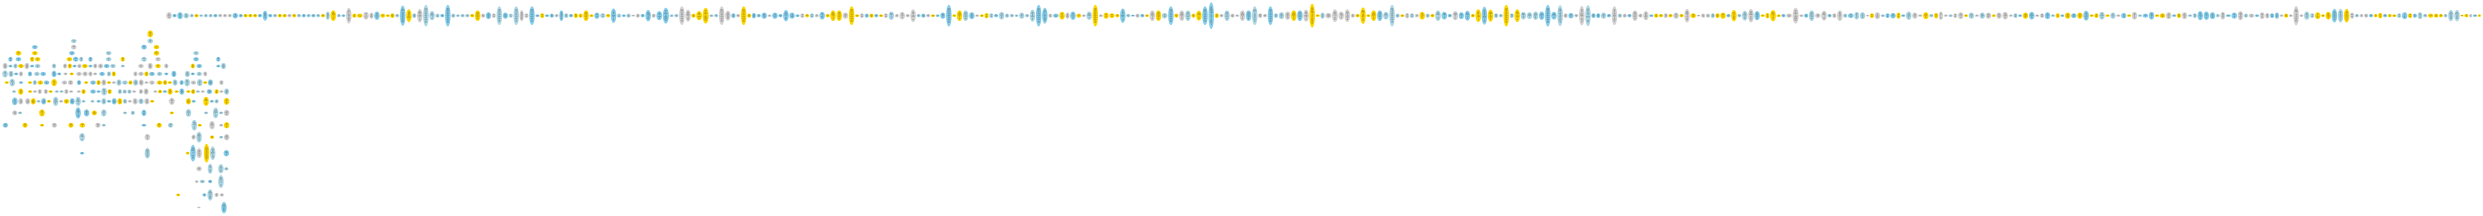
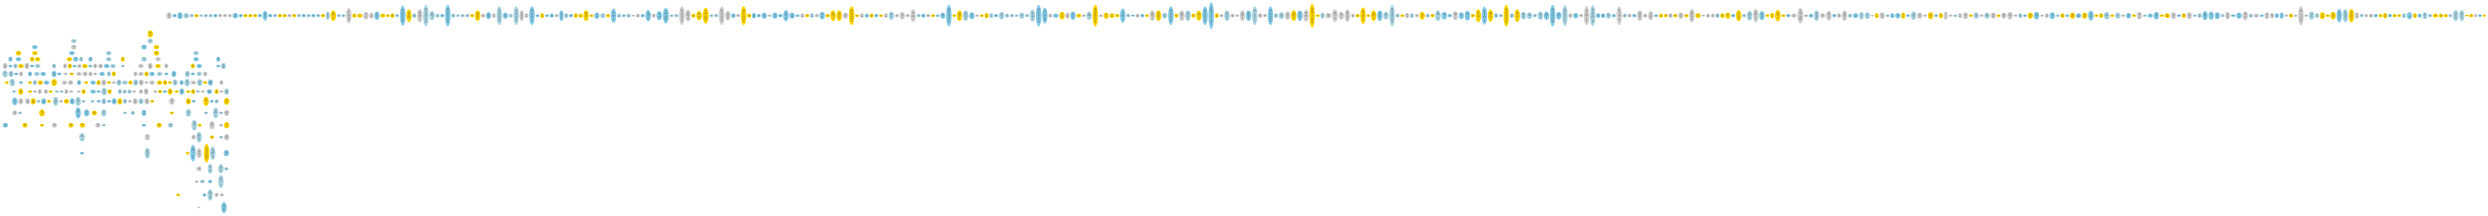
node "# 0x1b31 JUMPDEST PUSHX Data JUMPI": added
